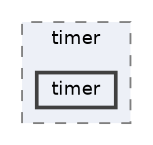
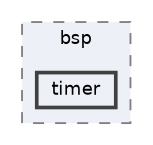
cluster "timer": label "timer" -> "bsp"
